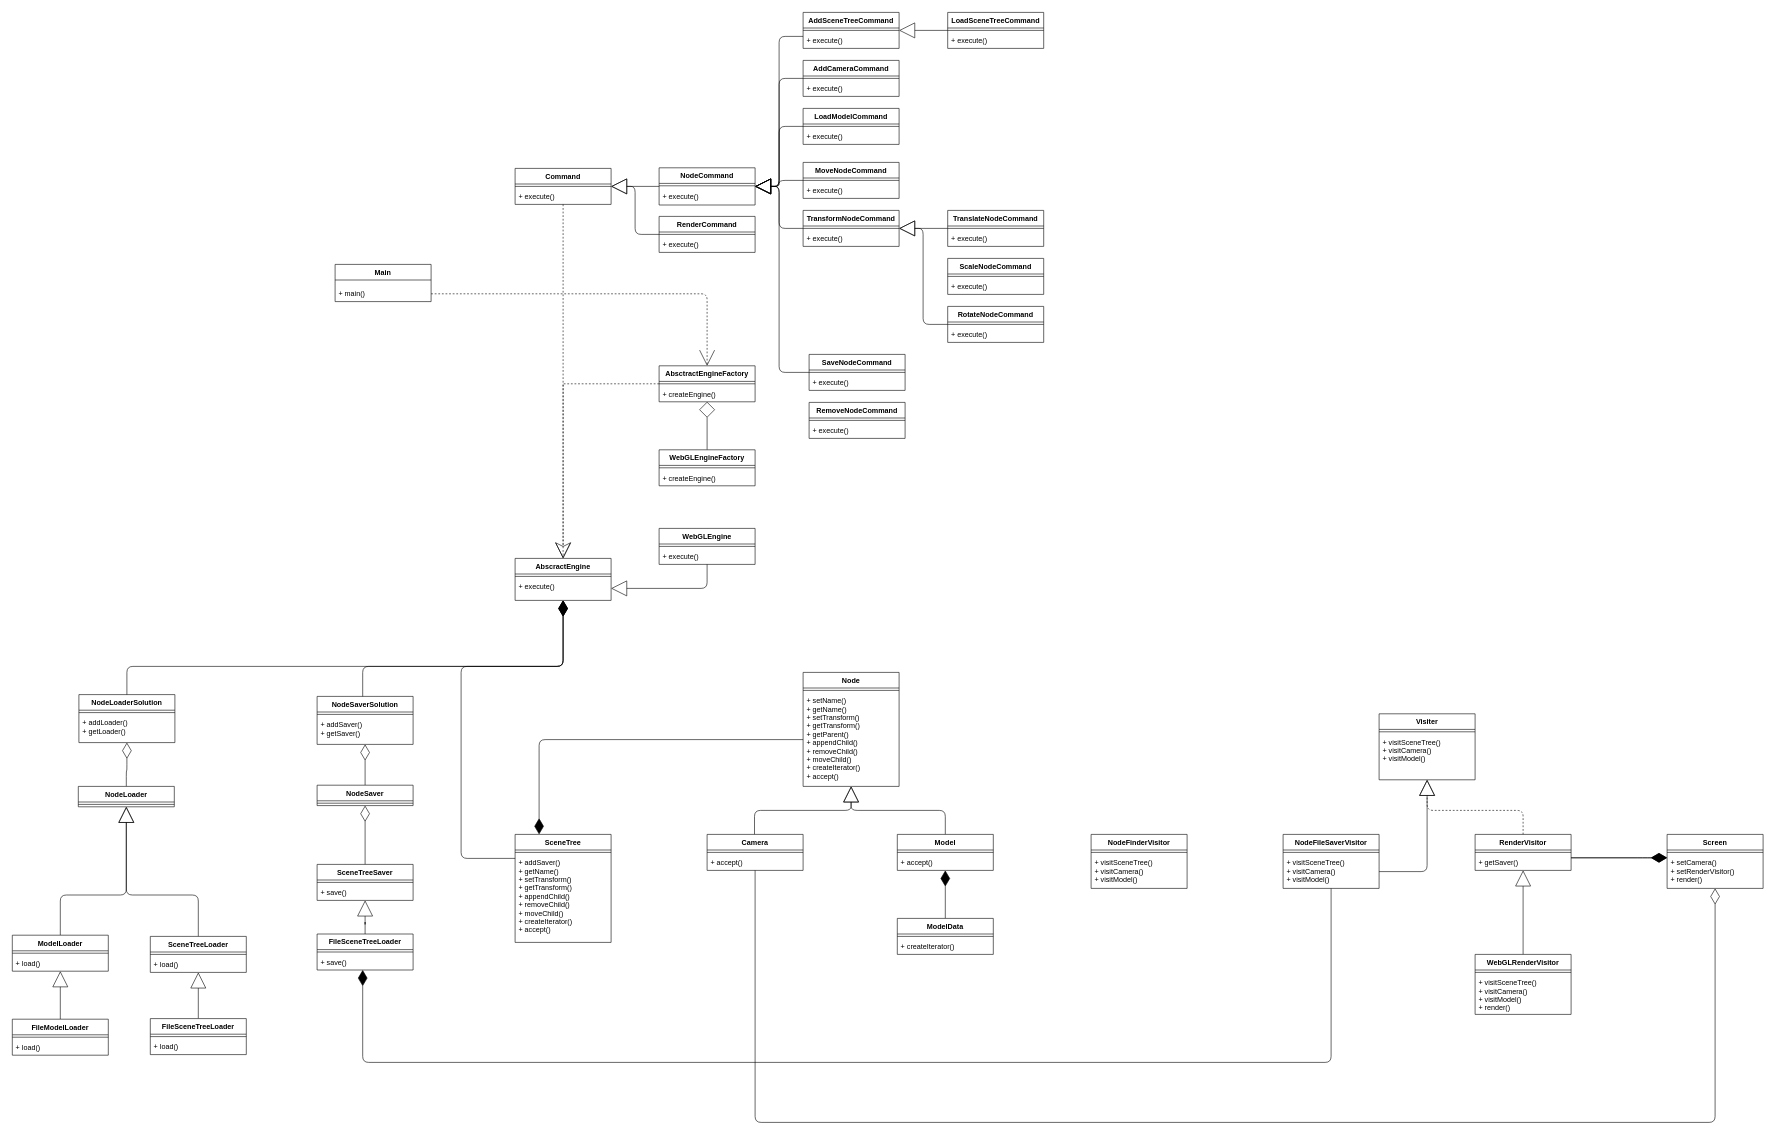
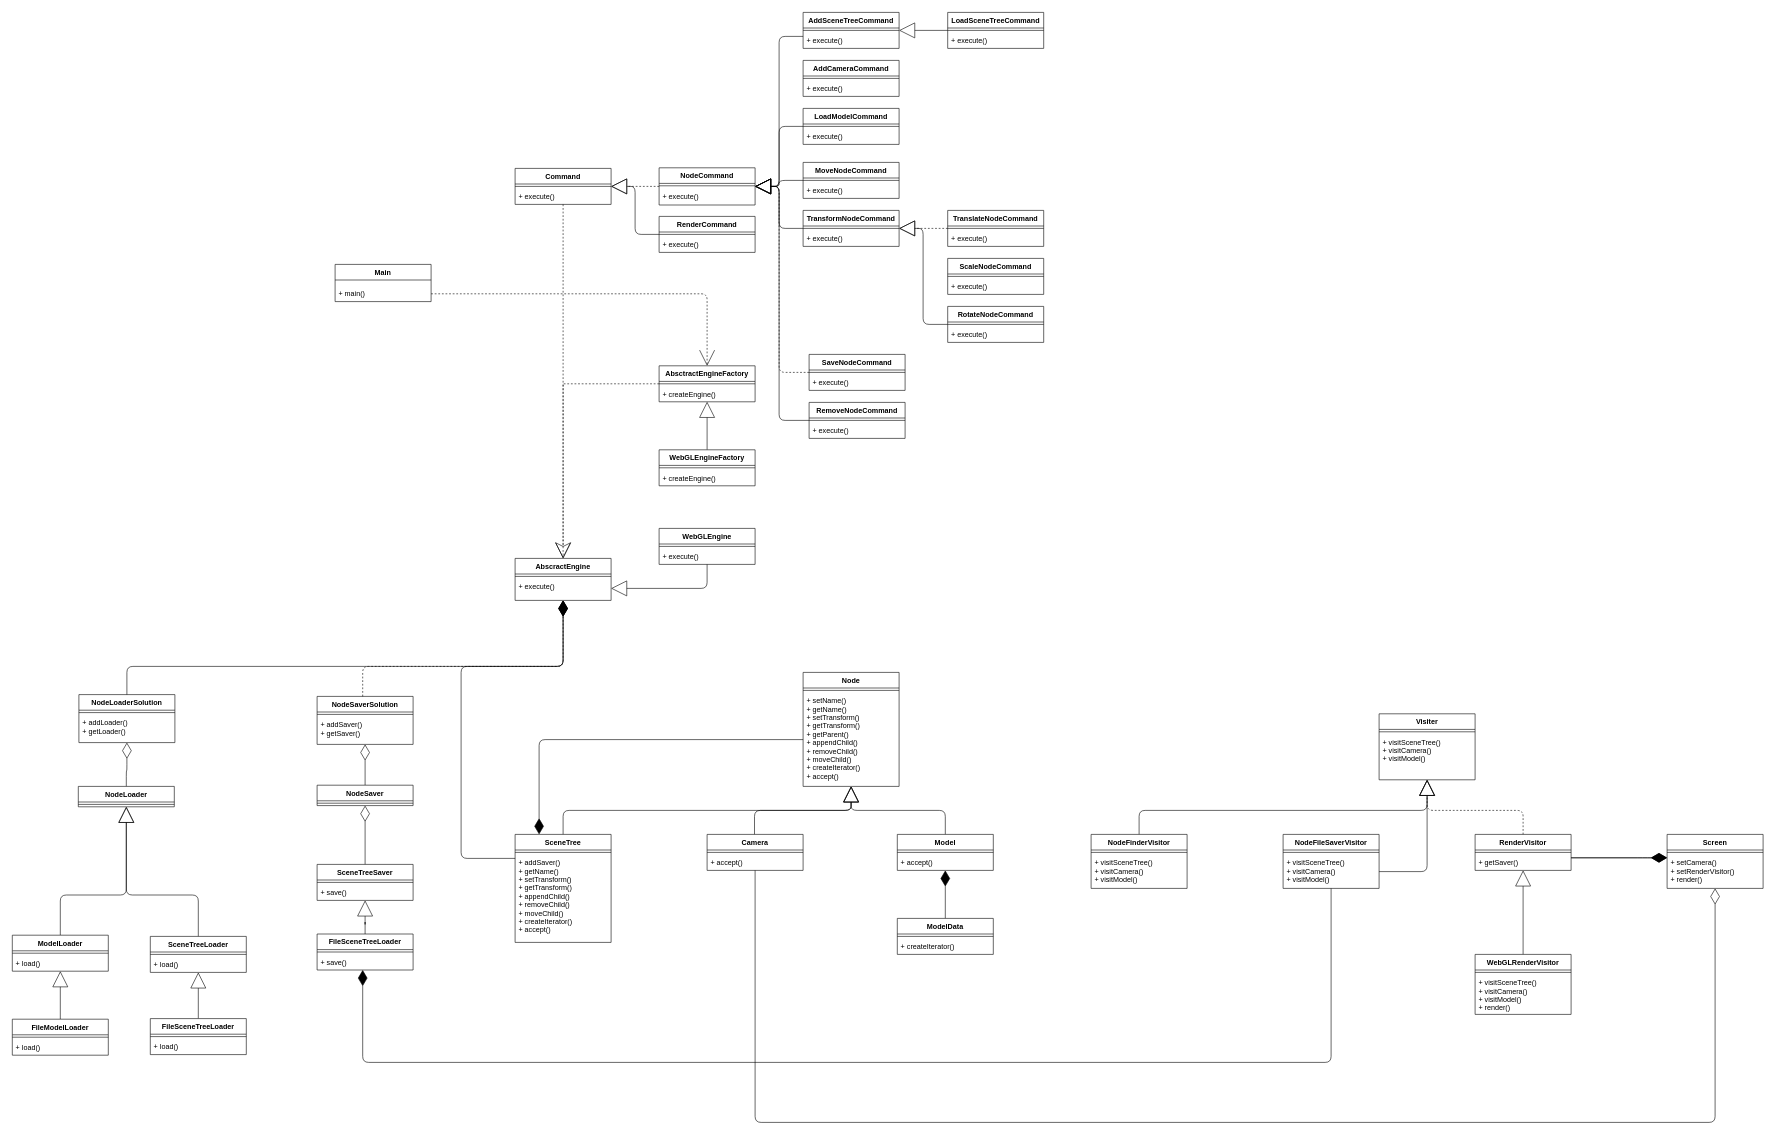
edge "AddCameraCommand" -> "NodeCommand": removed
edge "NodeCommand" -> "Command": style solid -> dashed
edge "TranslateNodeCommand" -> "TransformNodeCommand": style solid -> dashed
edge "SaveNodeCommand" -> "NodeCommand": style solid -> dashed
edge "RemoveNodeCommand" -> "NodeCommand": added
edge "WebGLEngineFactory" -> "AbsctractEngineFactory": arrowhead diamond -> block
edge "NodeSaverSolution" -> "AbscractEngine": style solid -> dashed
edge "SceneTree" -> "Node": added
edge "NodeFinderVisitor" -> "Visiter": added
